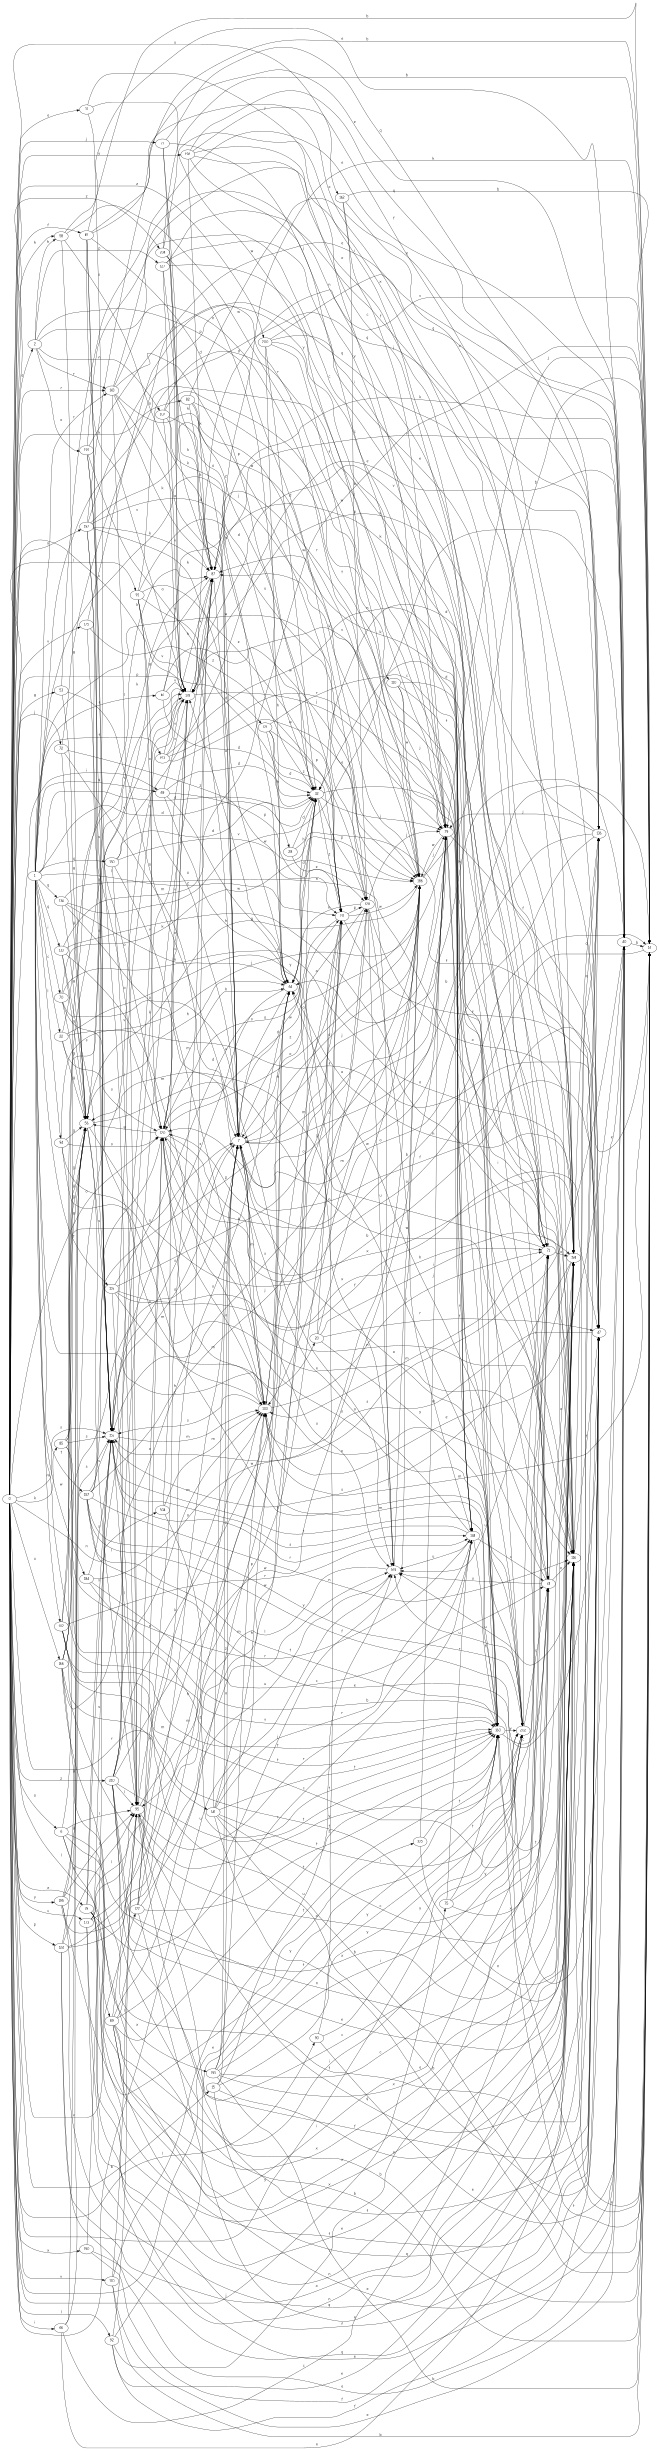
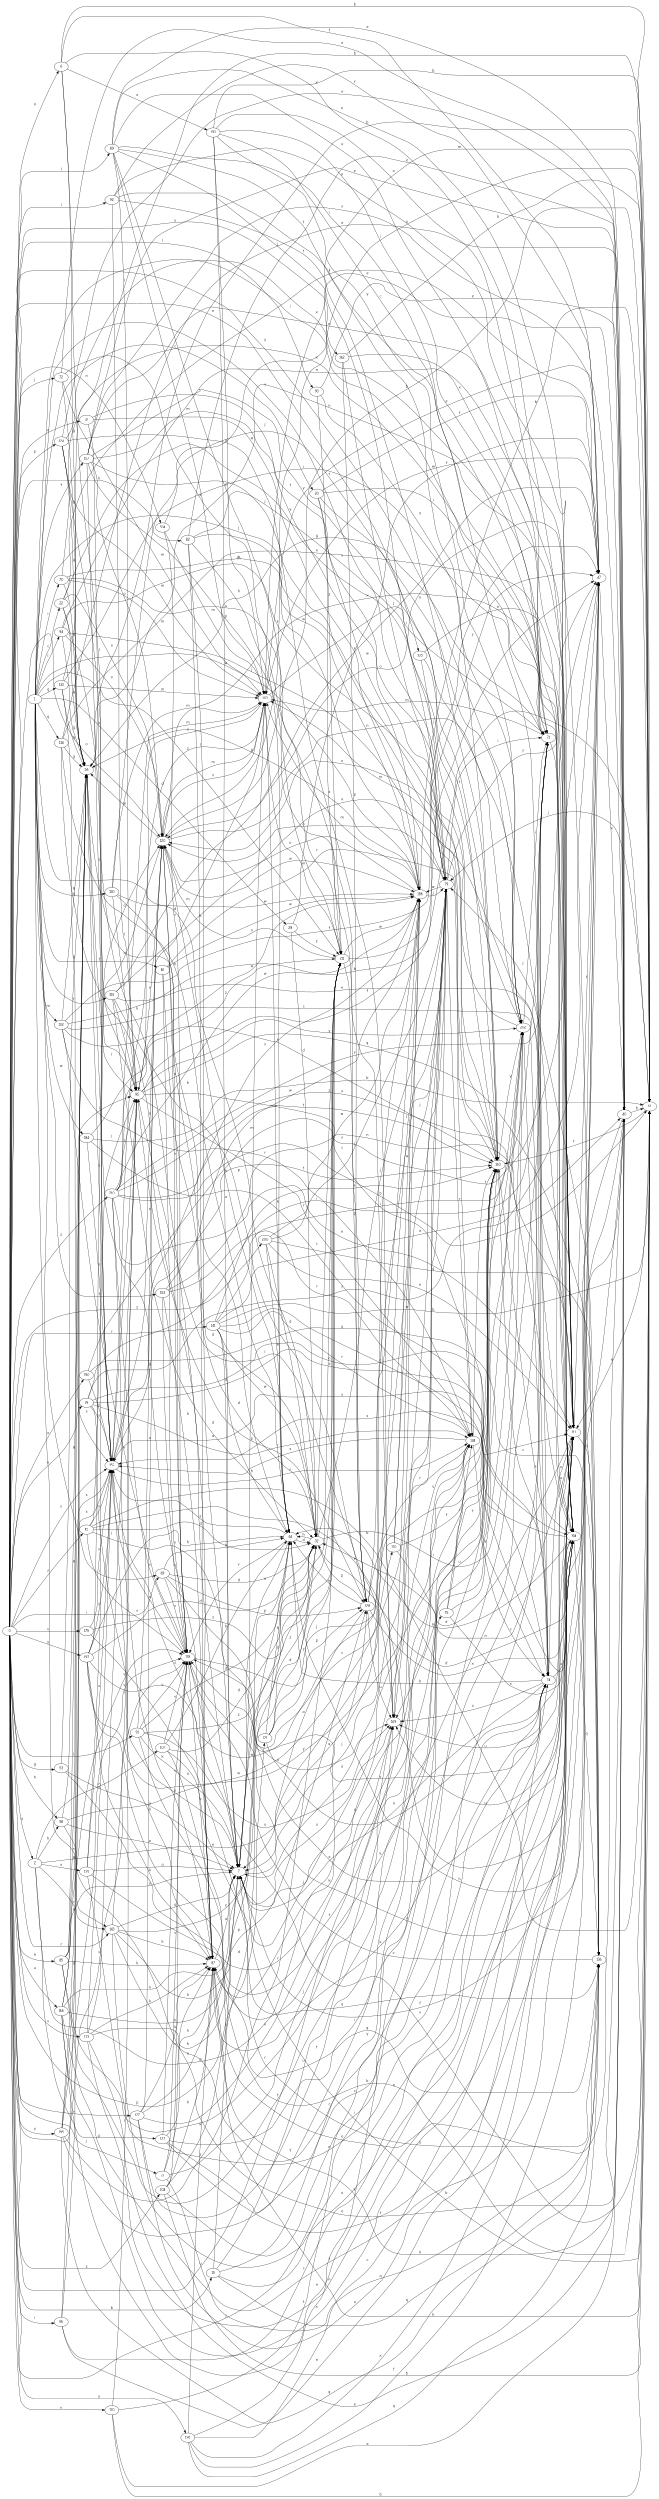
edge "82" -> "64": added, label "h"
node "116": label "116" -> "111"
edge "202" -> "95": reversed
